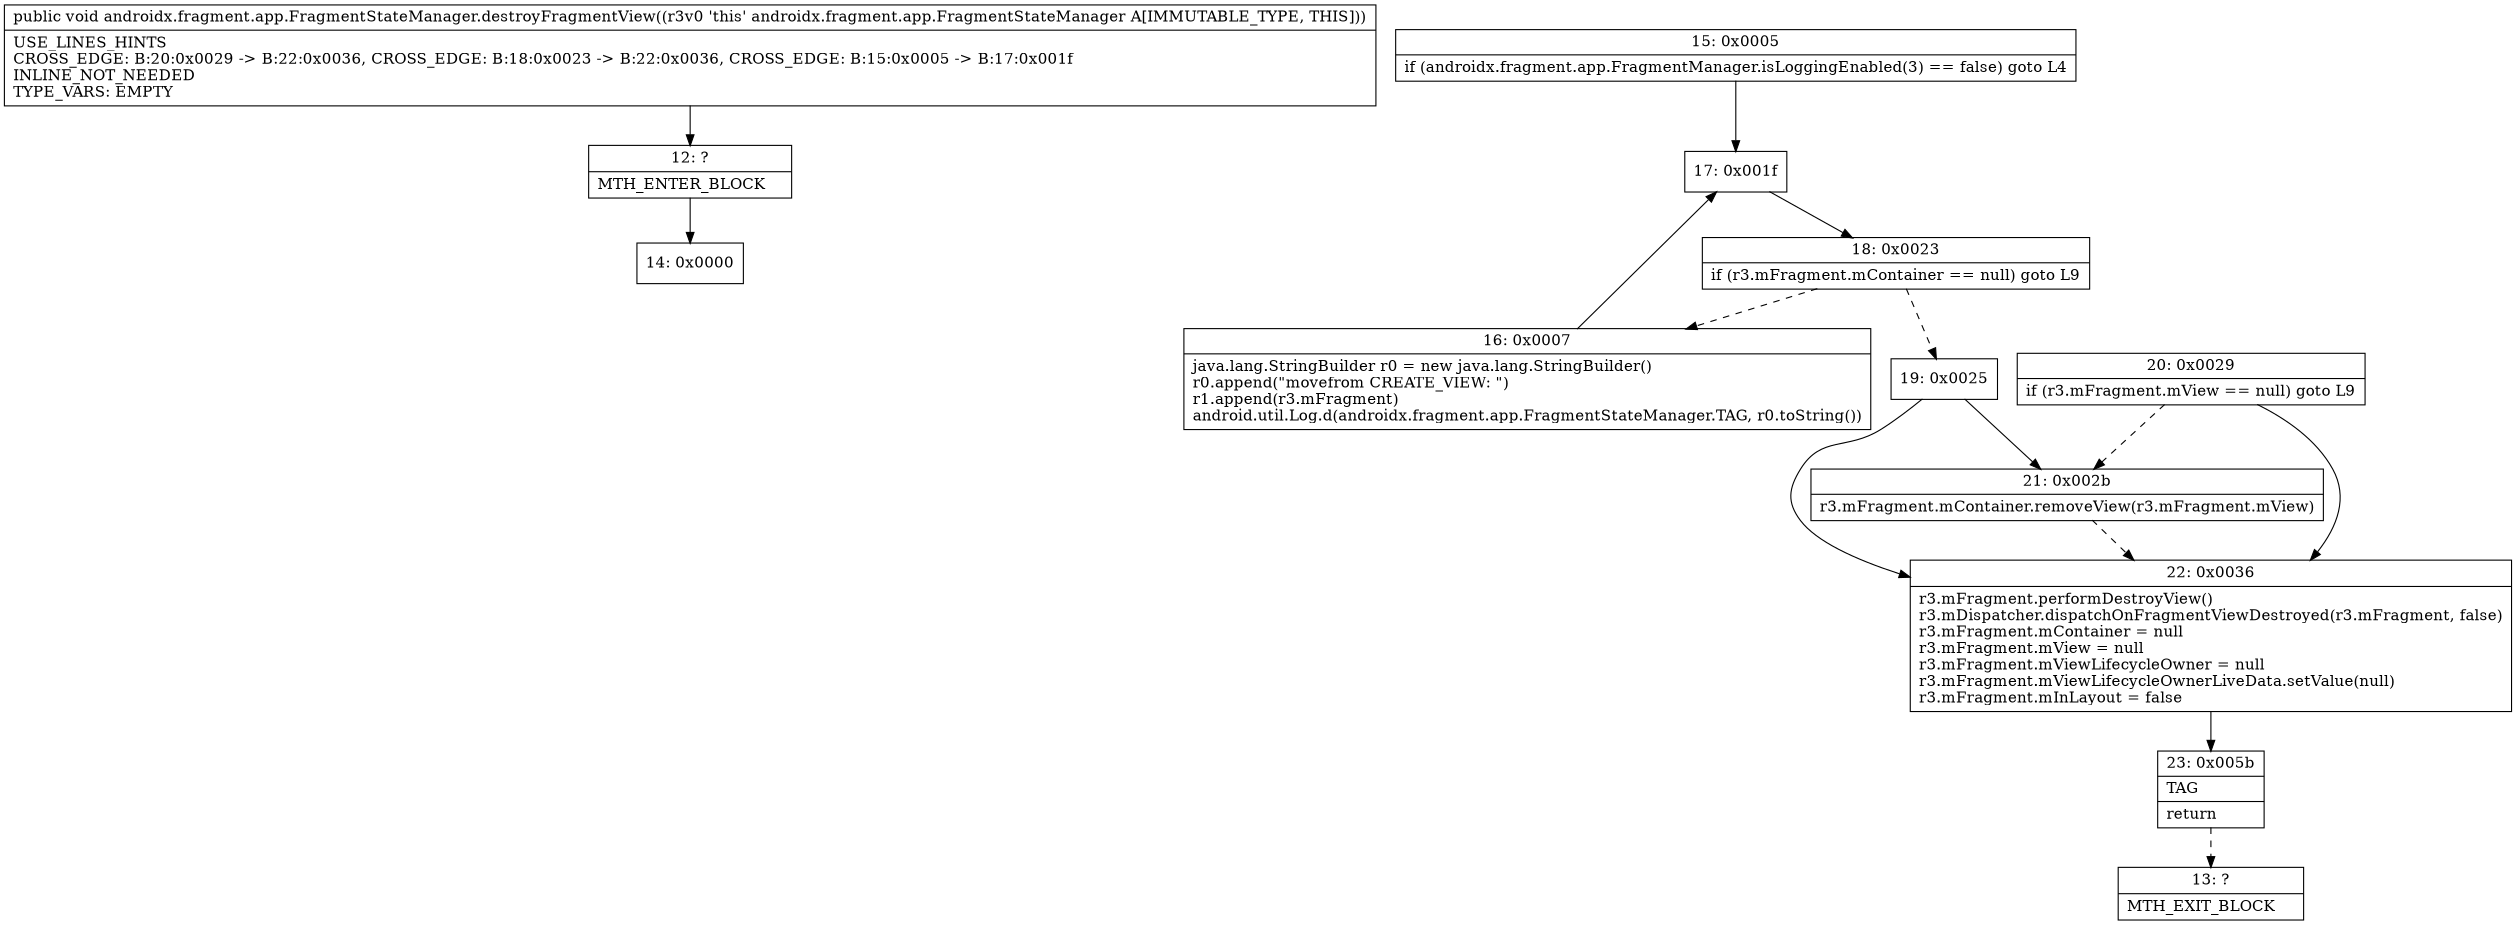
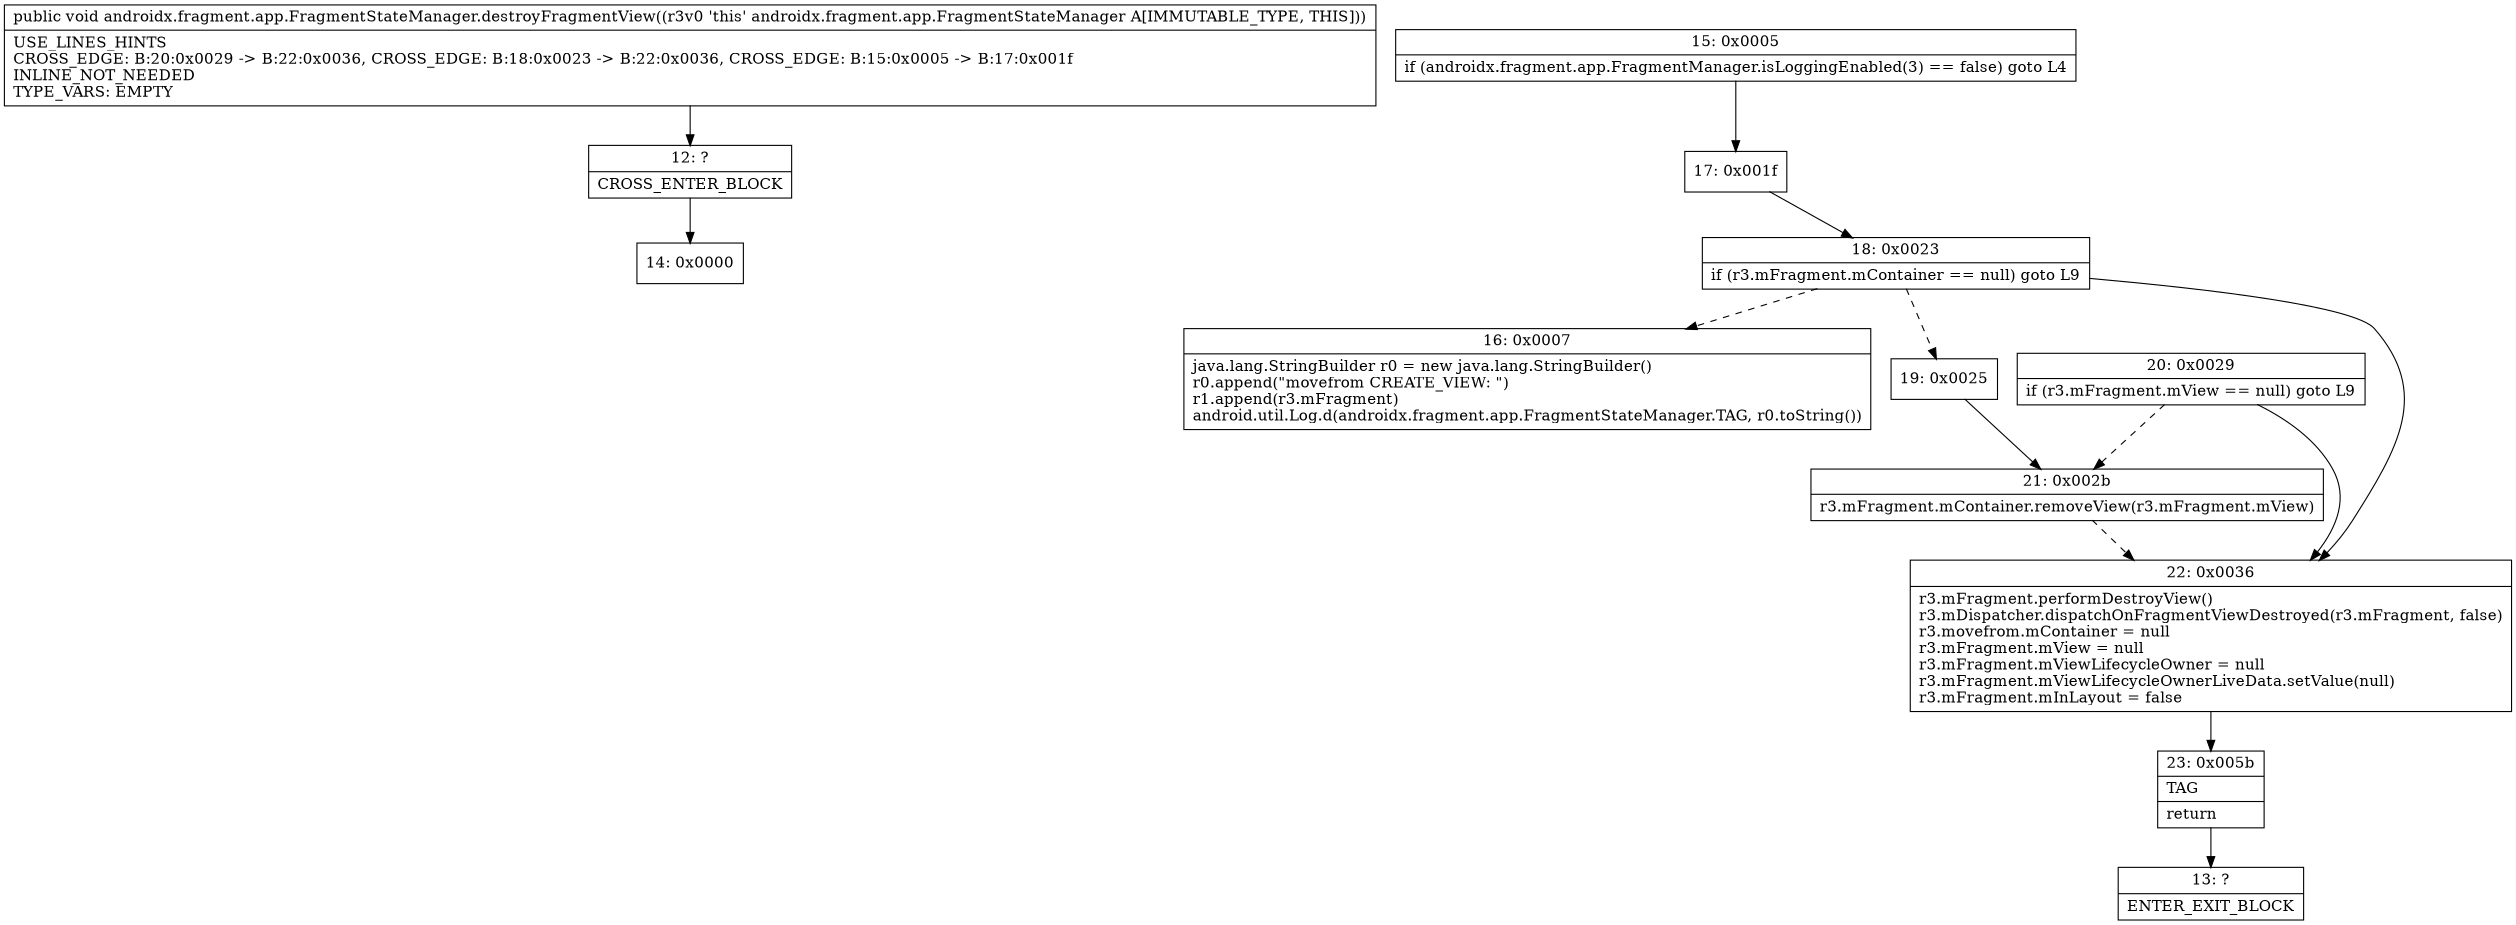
node "12: ?": text "MTH_ENTER_BLOCK" -> "CROSS_ENTER_BLOCK"
edge "16: 0x0007" -> "17: 0x001f": removed
edge "19: 0x0025" -> "22: 0x0036": now "18: 0x0023" -> "22: 0x0036"
node "22: 0x0036": text "r3.mFragment.mContainer = null" -> "r3.movefrom.mContainer = null"
edge "23: 0x005b" -> "13: ?": style dashed -> solid
node "13: ?": text "MTH_EXIT_BLOCK" -> "ENTER_EXIT_BLOCK"
